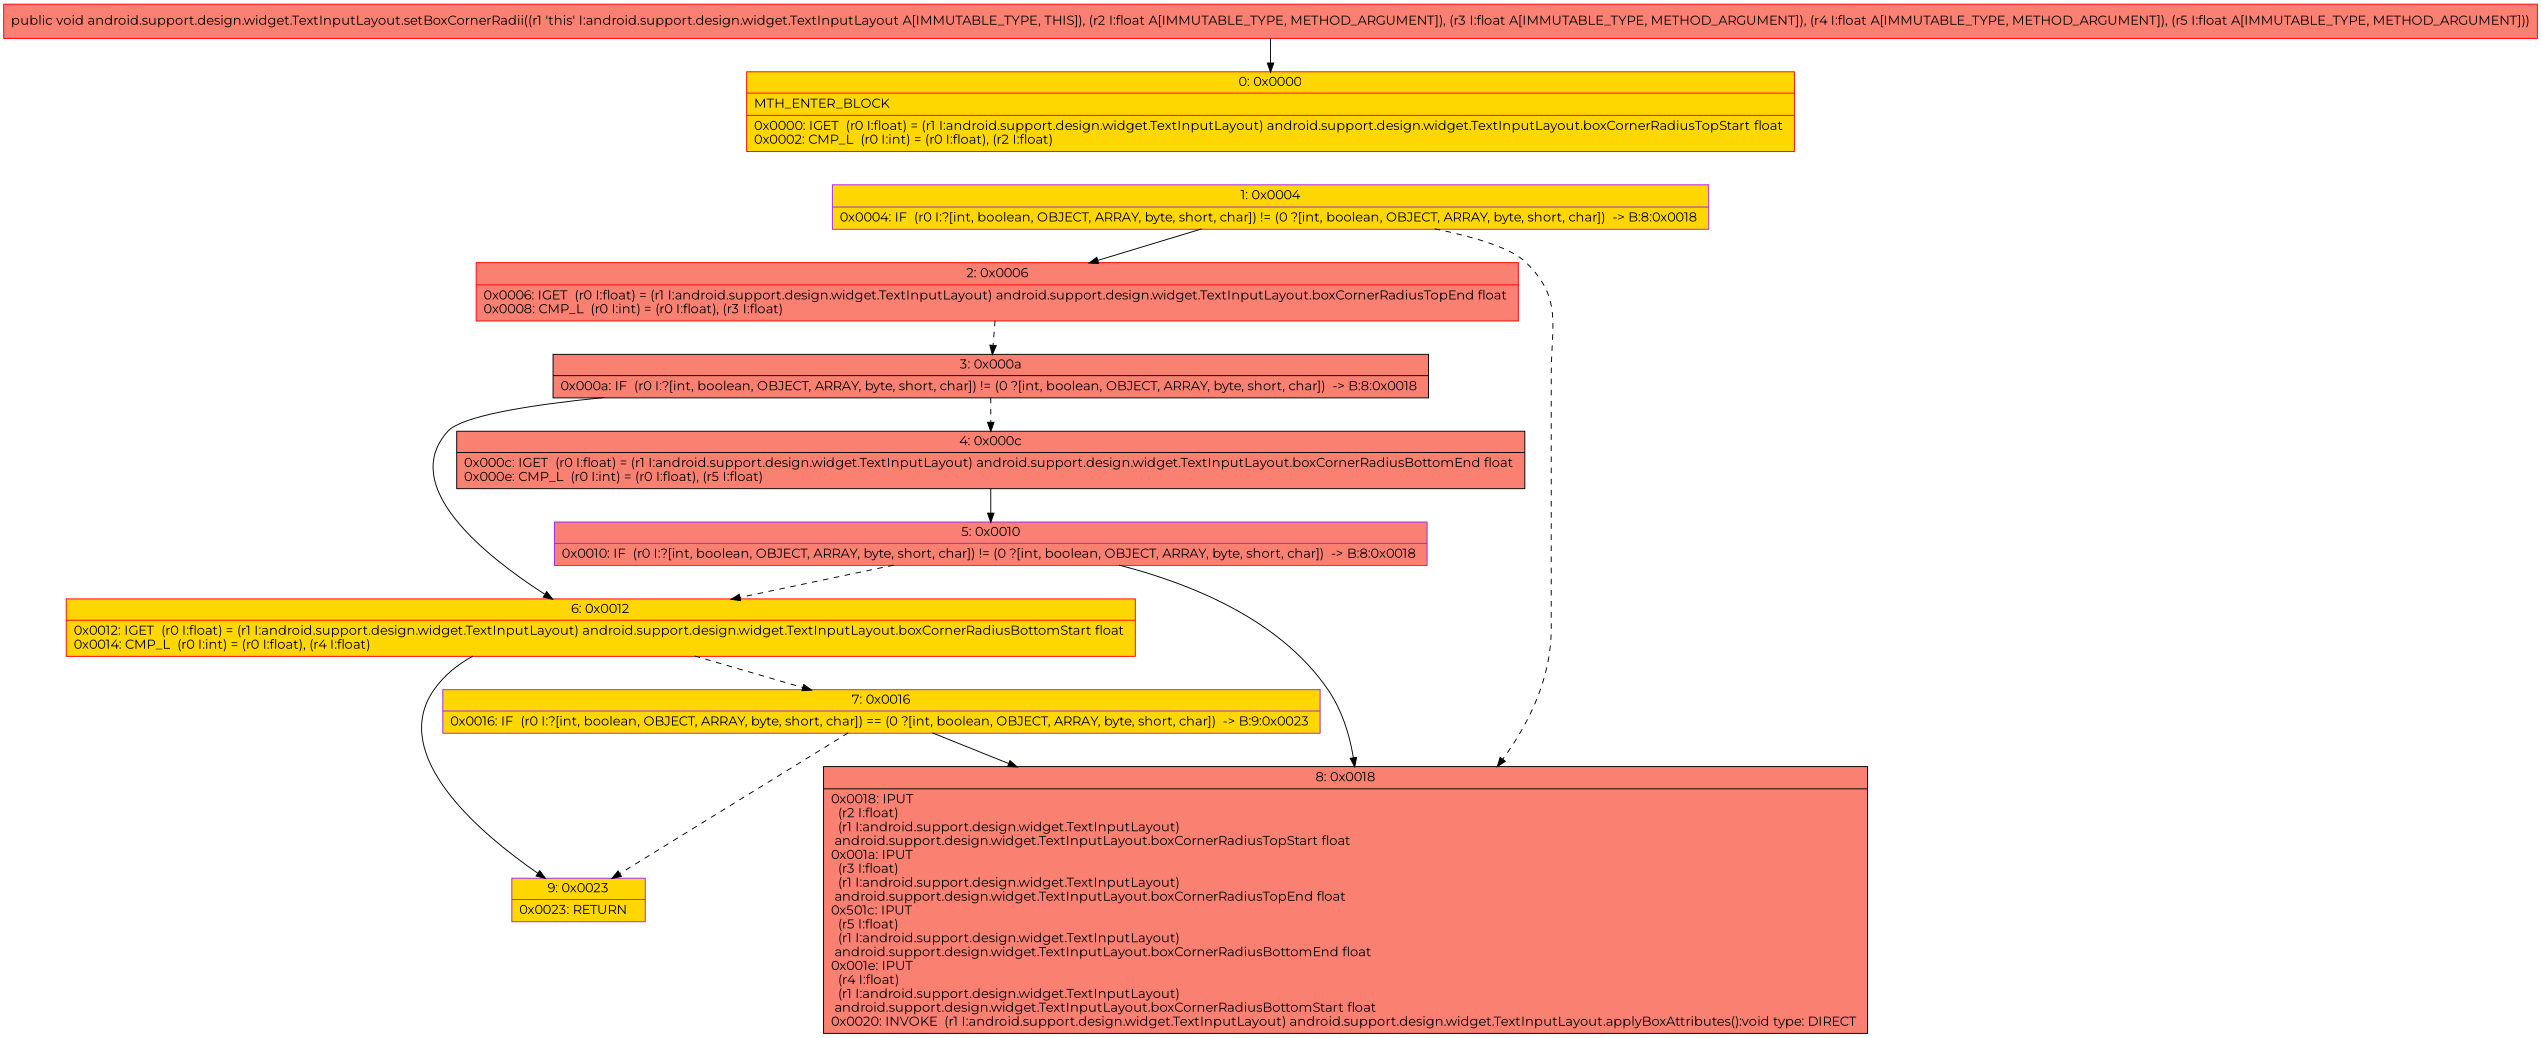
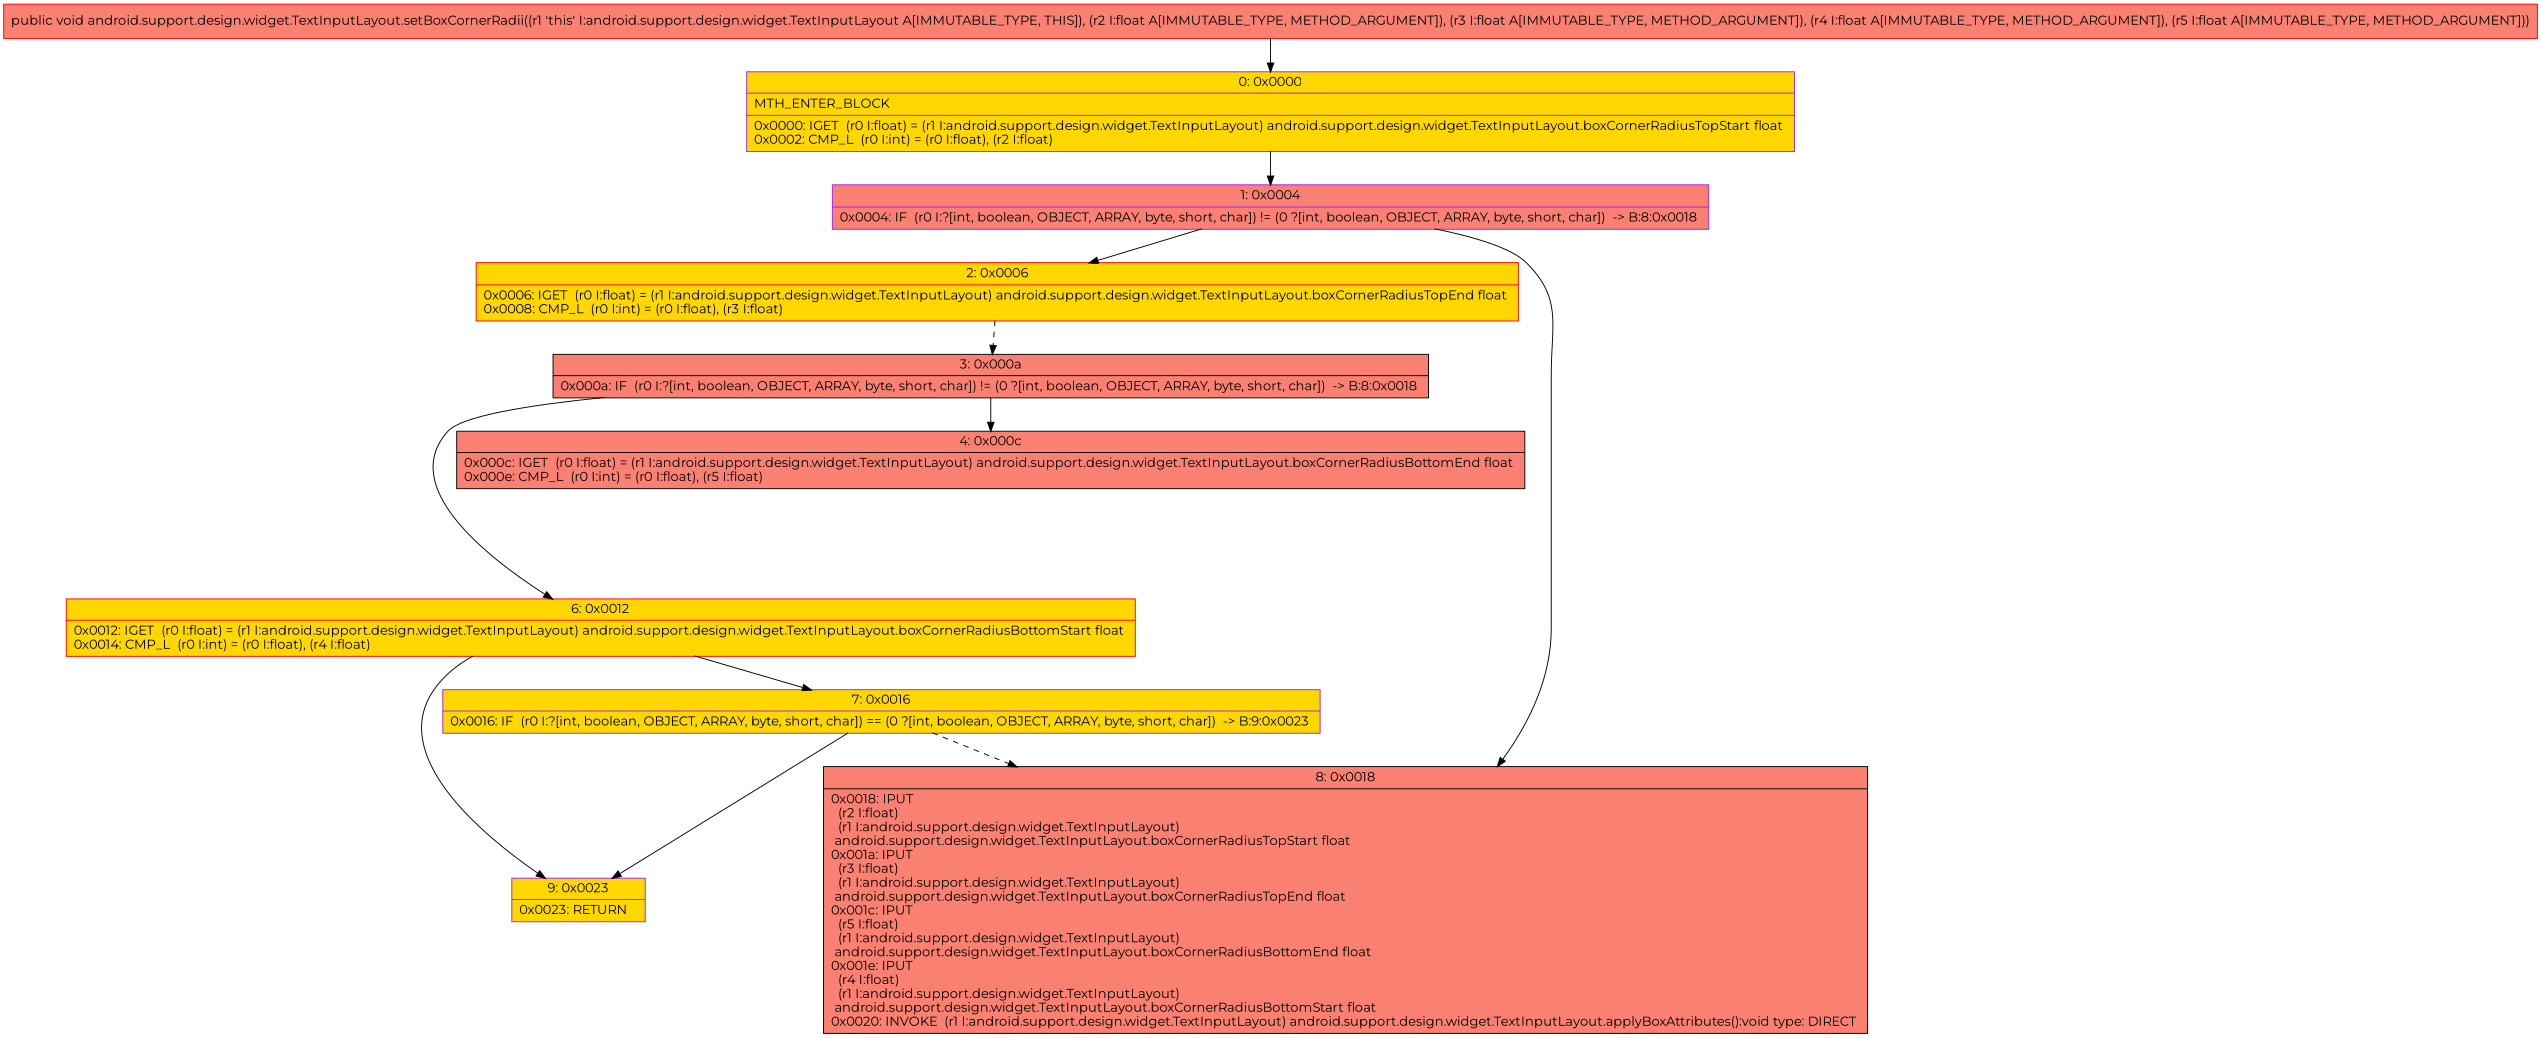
node "0: 0x0000": color red -> purple
edge "0: 0x0000" -> "1: 0x0004": added
node "1: 0x0004": fillcolor gold -> salmon
node "2: 0x0006": fillcolor salmon -> gold
edge "3: 0x000a" -> "4: 0x000c": style dashed -> solid
edge "1: 0x0004" -> "8: 0x0018": style dashed -> solid
node "5: 0x0010": removed
edge "6: 0x0012" -> "7: 0x0016": style dashed -> solid
edge "7: 0x0016" -> "8: 0x0018": style solid -> dashed
edge "7: 0x0016" -> "9: 0x0023": style dashed -> solid
node "8: 0x0018": text "0x501c: IPUT" -> "0x001c: IPUT"
